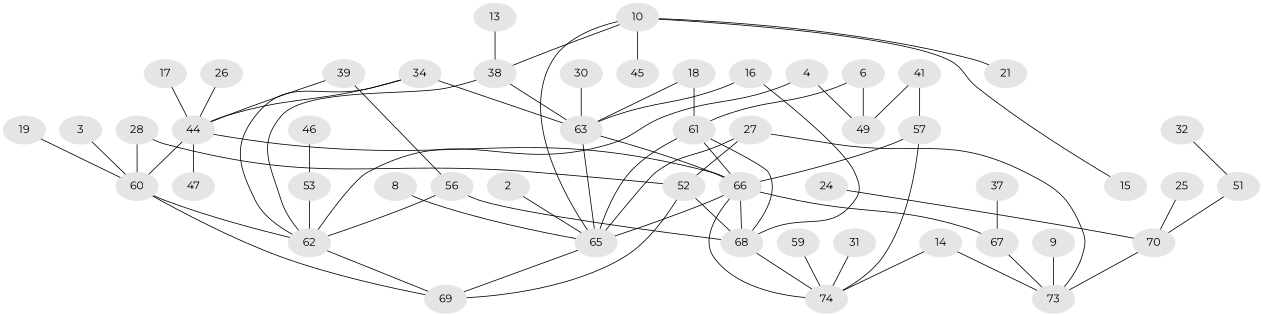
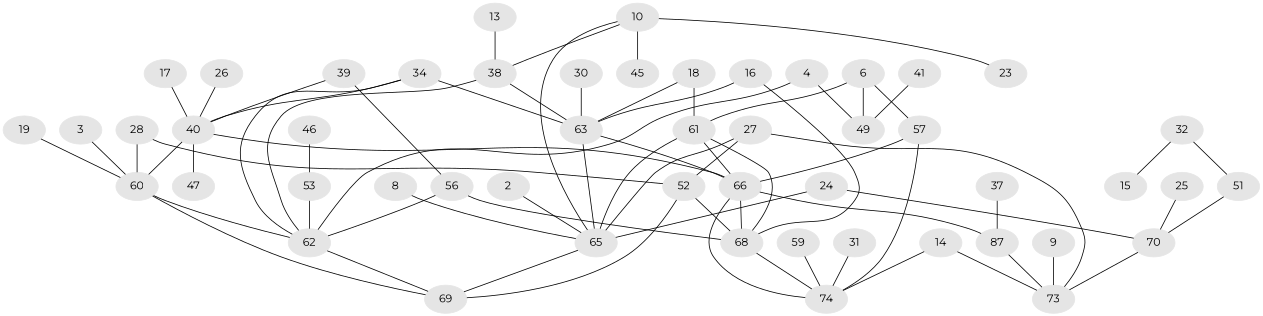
edge "10" -- "15": now "32" -- "15"
node "21": label "21" -> "23"
edge "41" -- "57": now "6" -- "57"
node "44": label "44" -> "40"
edge "66" -- "65": now "24" -- "65"
node "67": label "67" -> "87"
